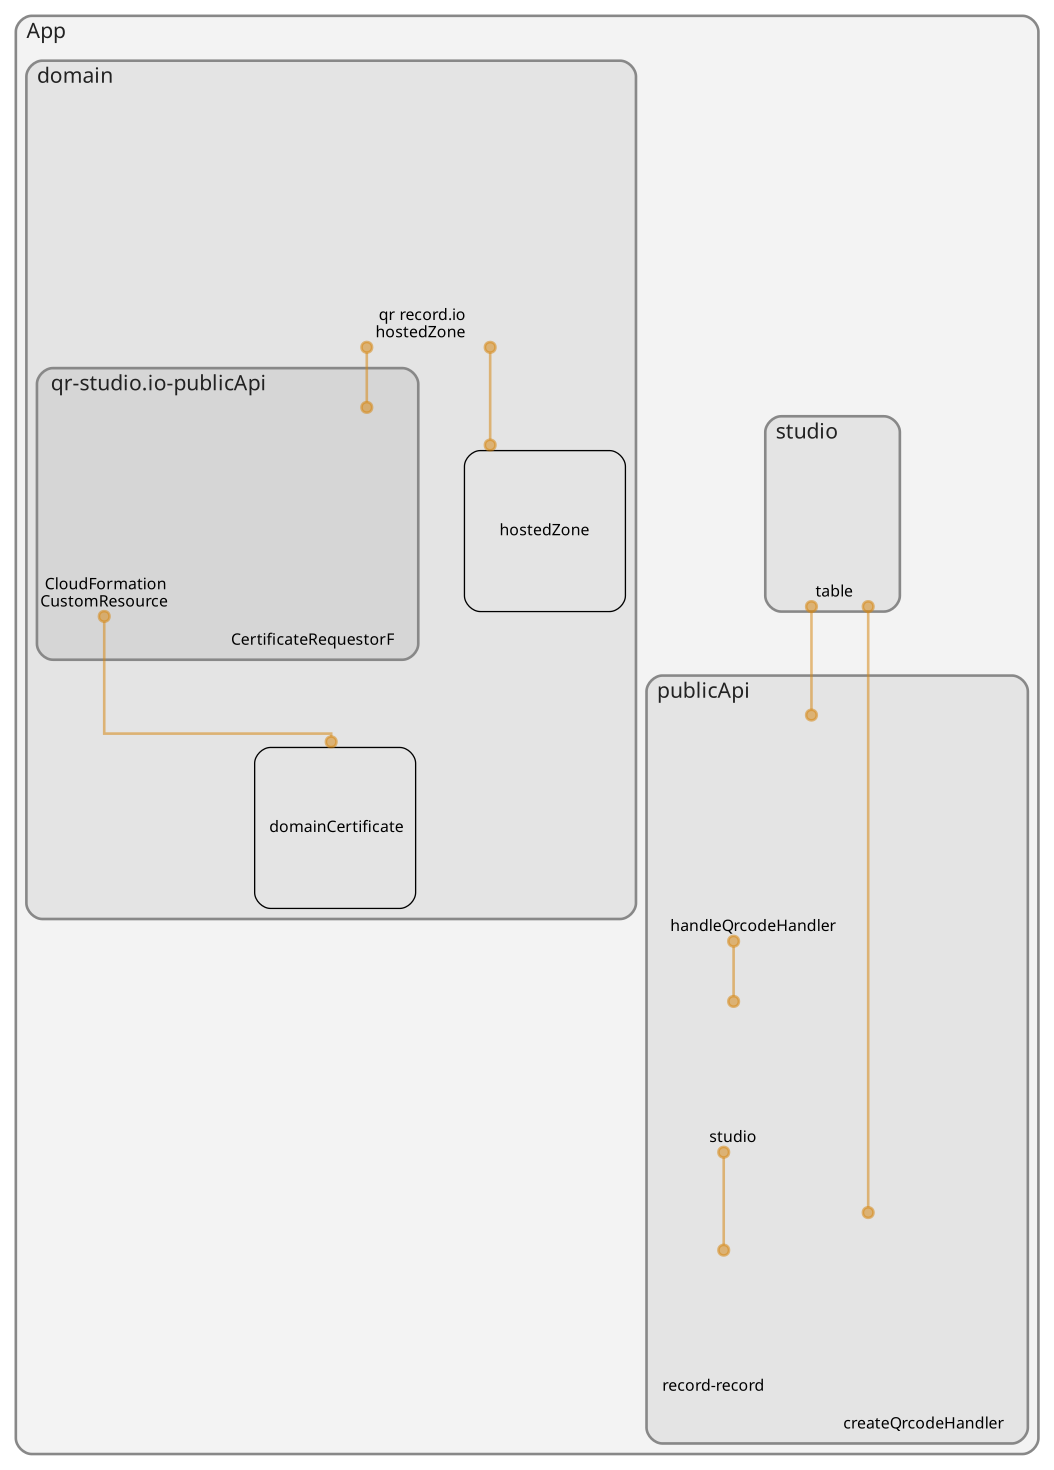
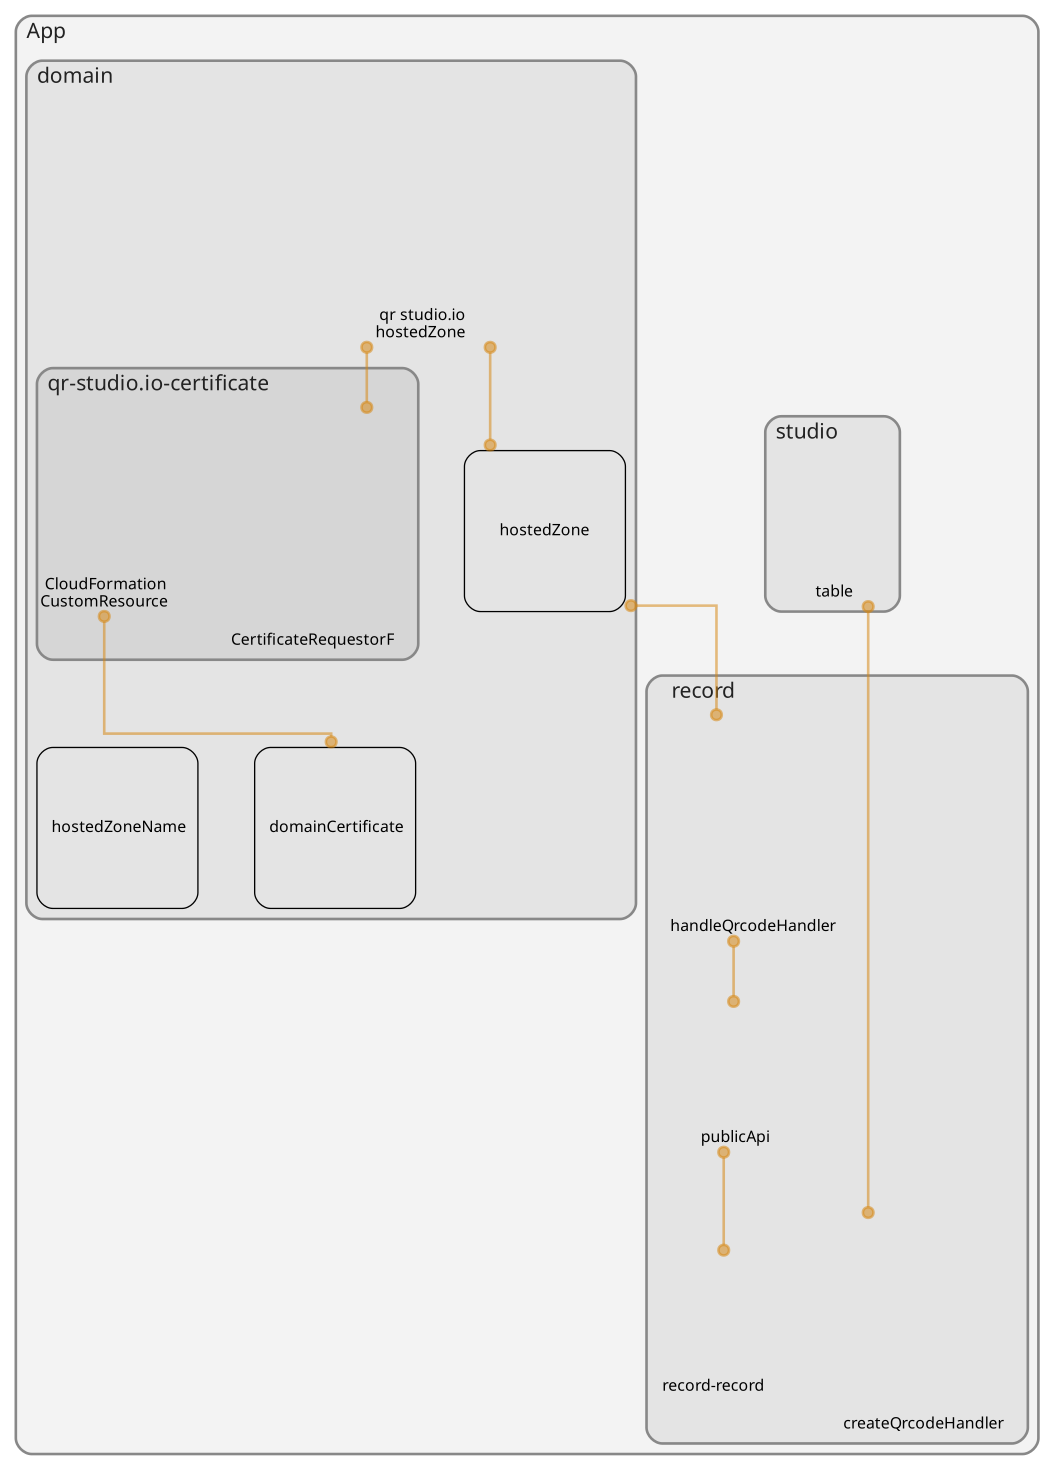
node "qr record.io hostedZone": label "qr record.io hostedZone" -> "qr studio.io hostedZone"
cluster "qr-studio.io-publicApi": label "qr-studio.io-publicApi" -> "qr-studio.io-certificate"
edge "table" -- "handleQrcodeHandler": now "hostedZone" -- "handleQrcodeHandler"
cluster "publicApi": label "publicApi" -> "record"
node "hostedZoneName": added
node "studio": label "studio" -> "publicApi"
